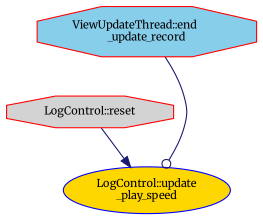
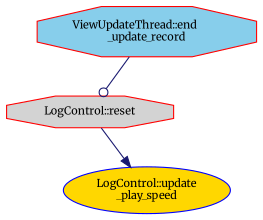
edge "ViewUpdateThread::end _update_record" -> "LogControl::update _play_speed": now "ViewUpdateThread::end _update_record" -> "LogControl::reset"
